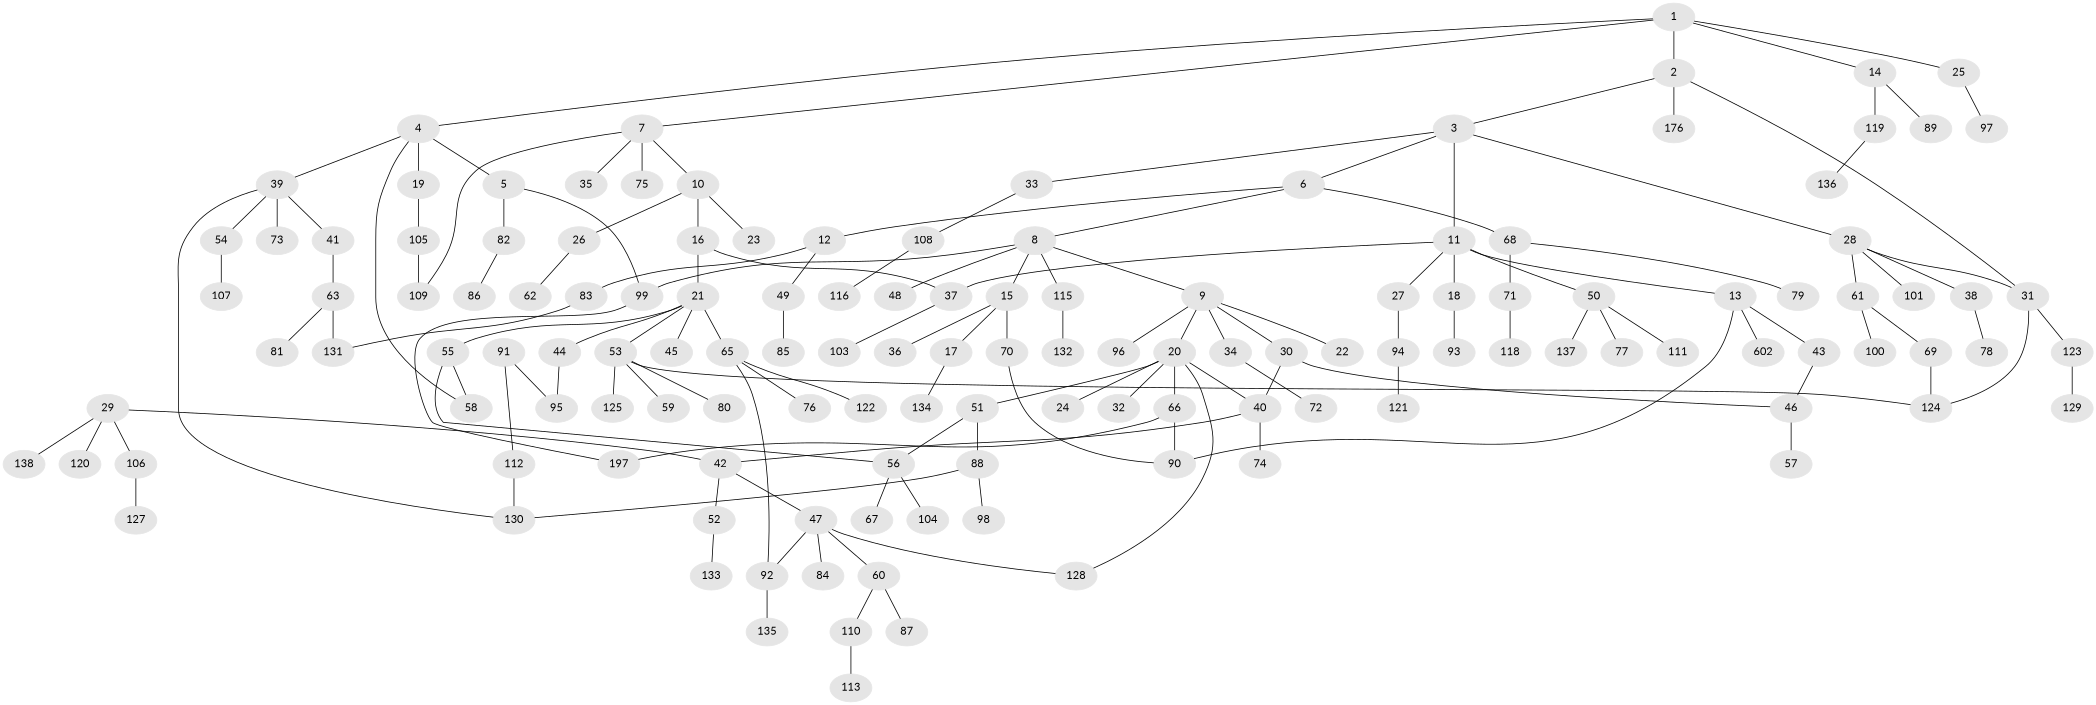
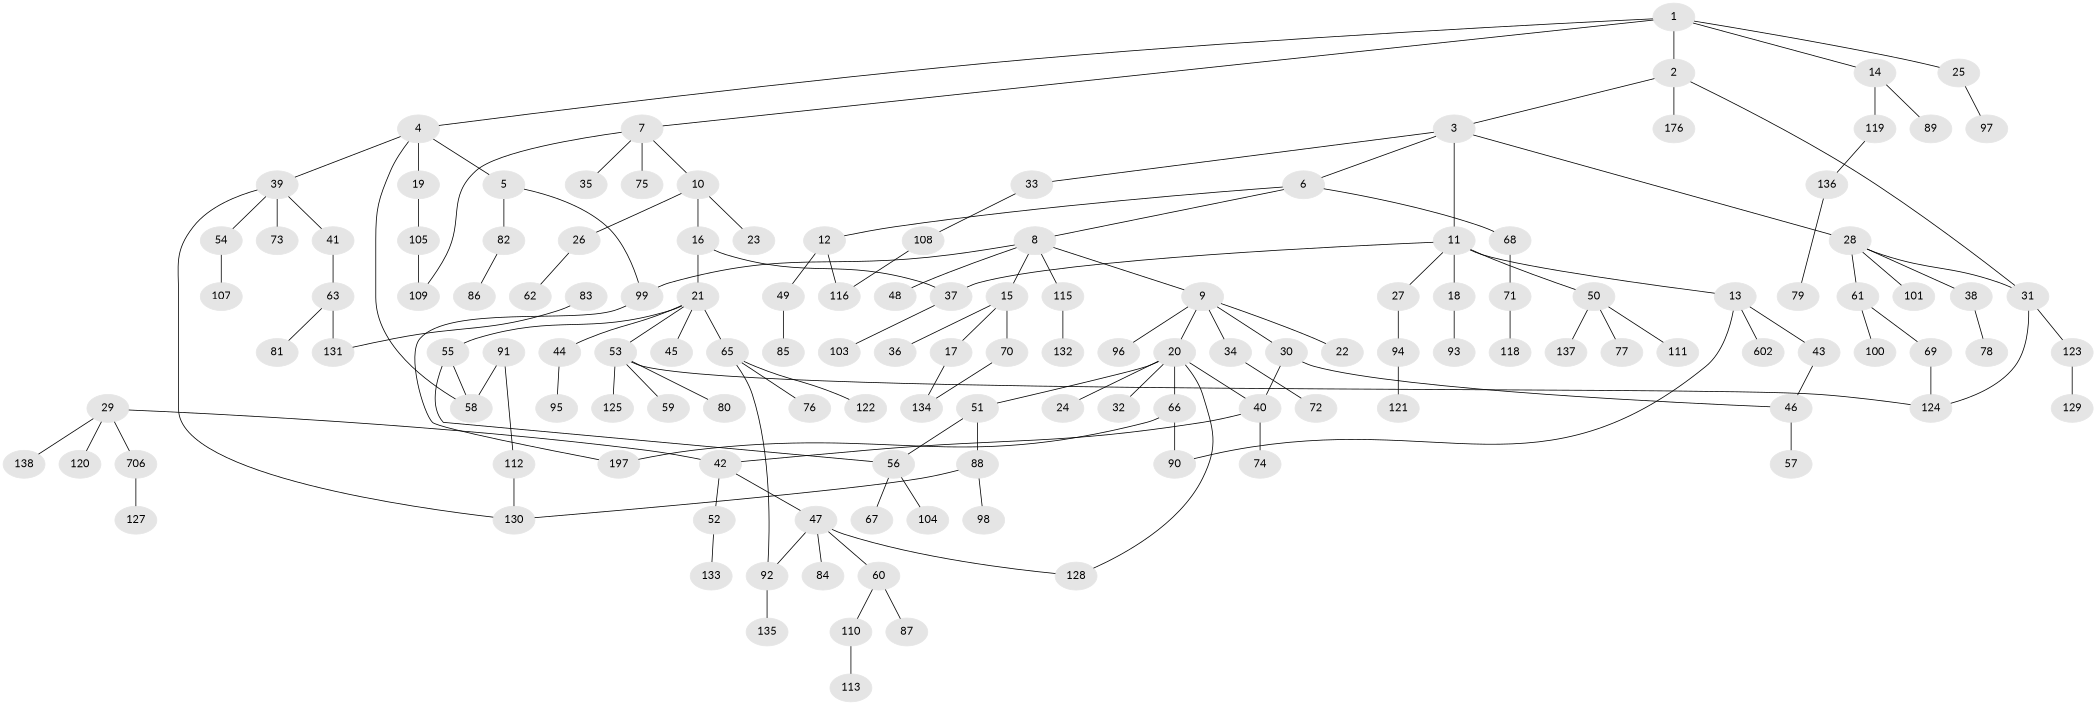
edge "68" -- "79": now "136" -- "79"
edge "12" -- "83": now "12" -- "116"
edge "91" -- "95": now "91" -- "58"
edge "70" -- "90": now "70" -- "134"
node "106": label "106" -> "706"
